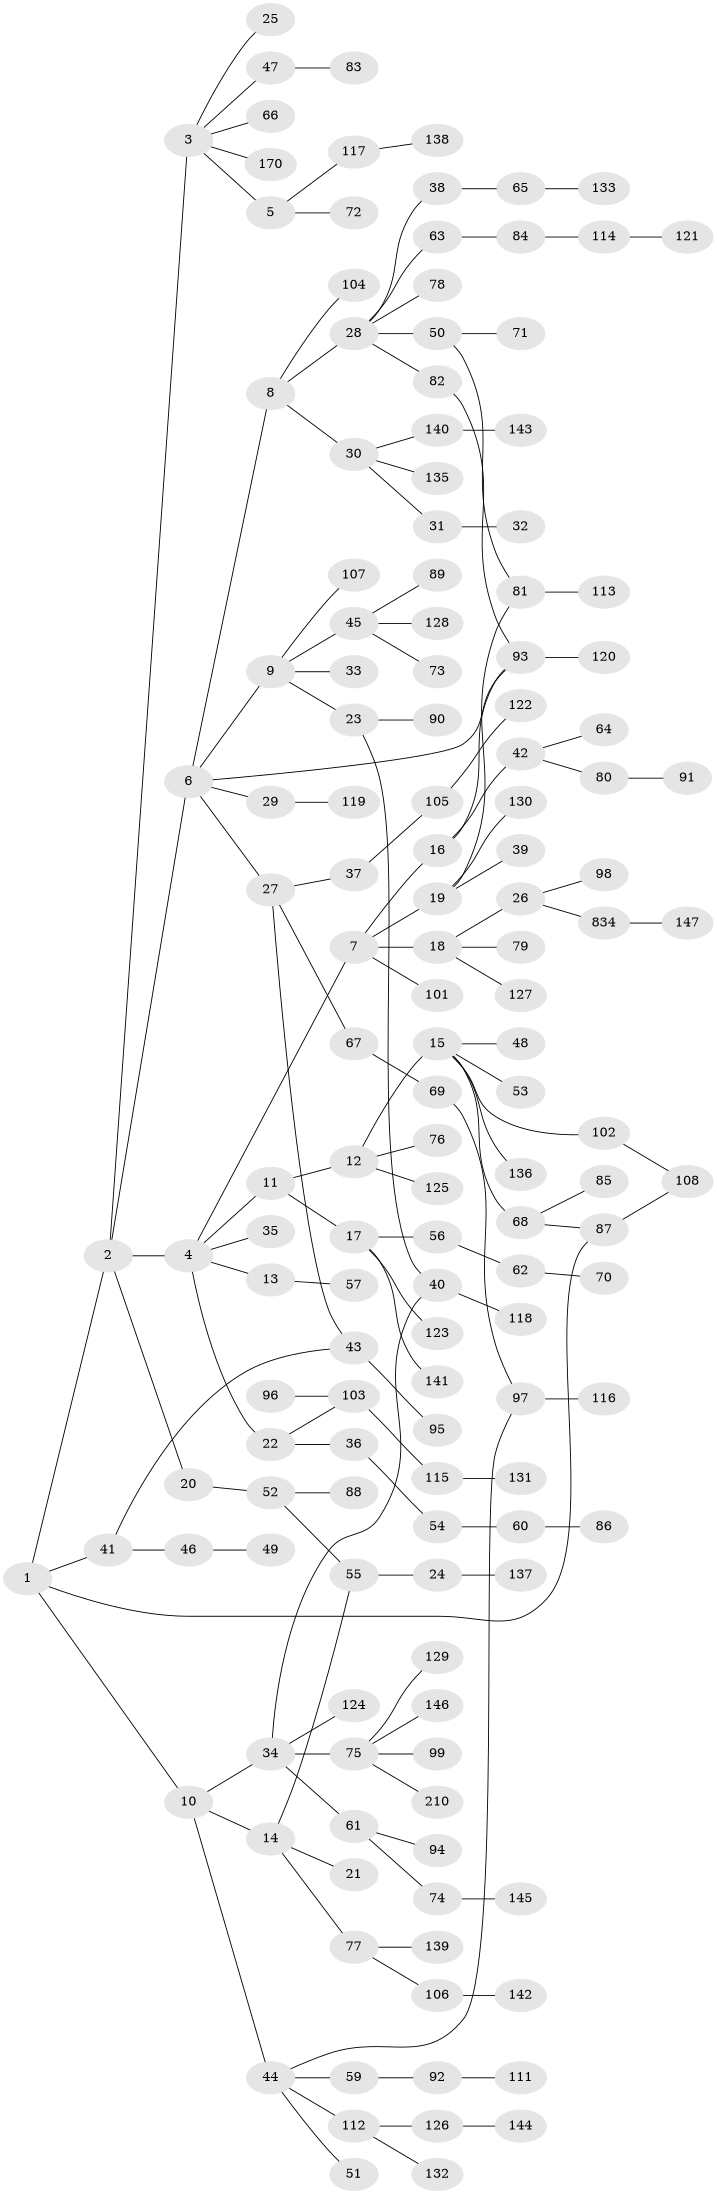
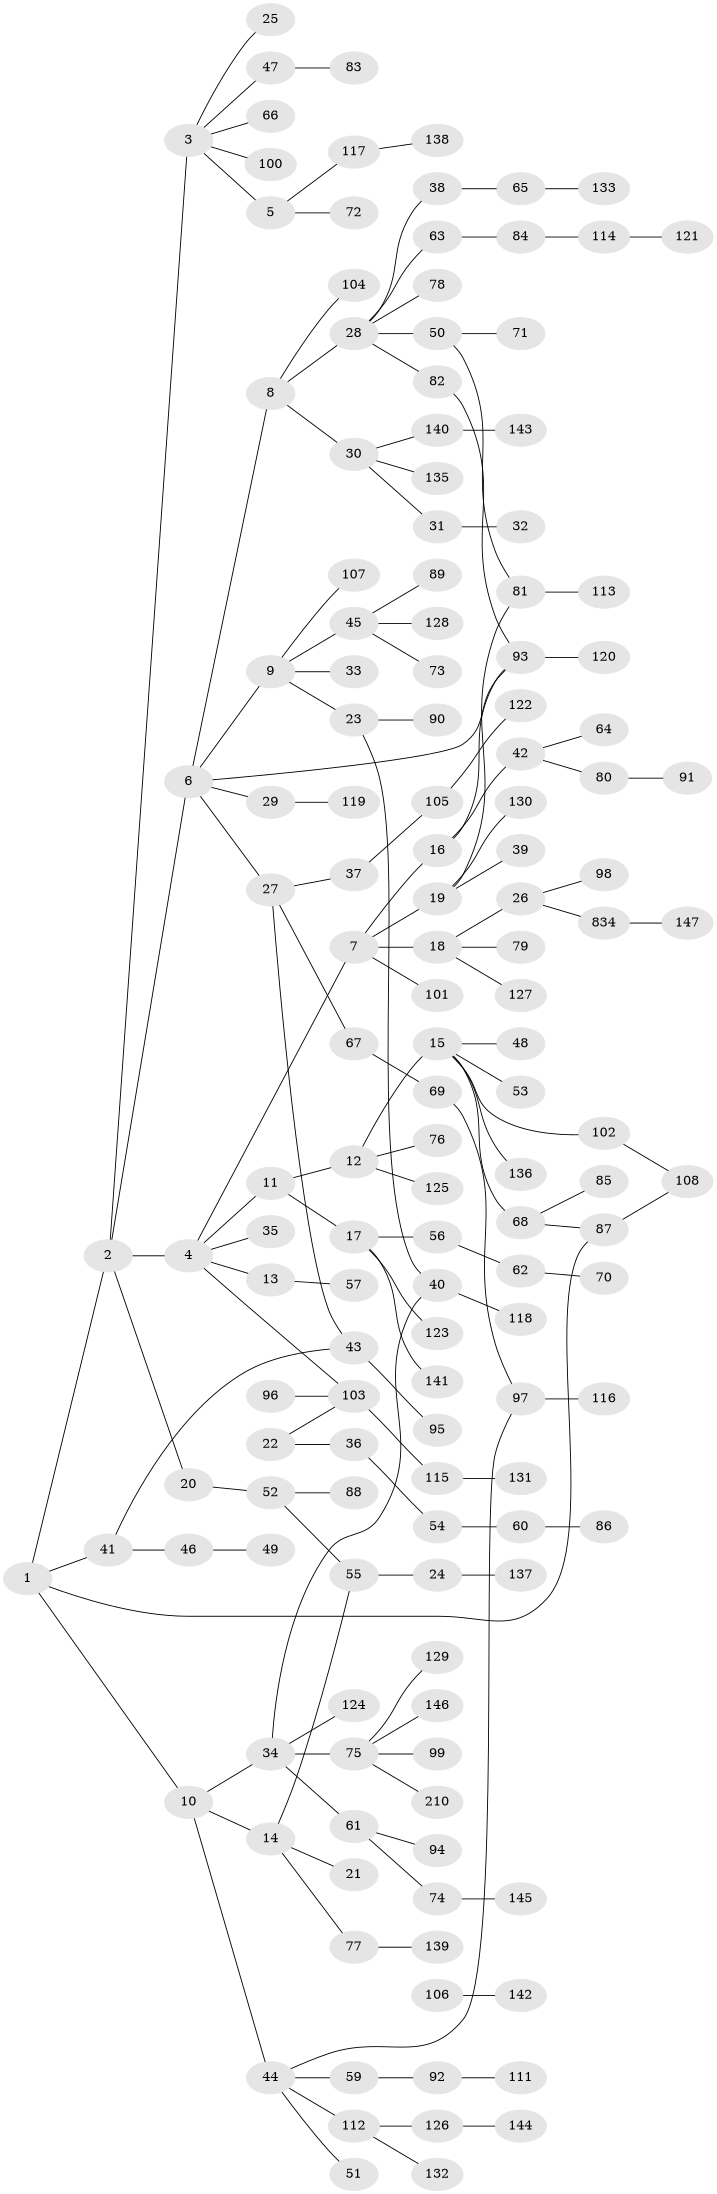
node "170": label "170" -> "100"
edge "4" -- "22": now "4" -- "103"
edge "77" -- "106": removed
